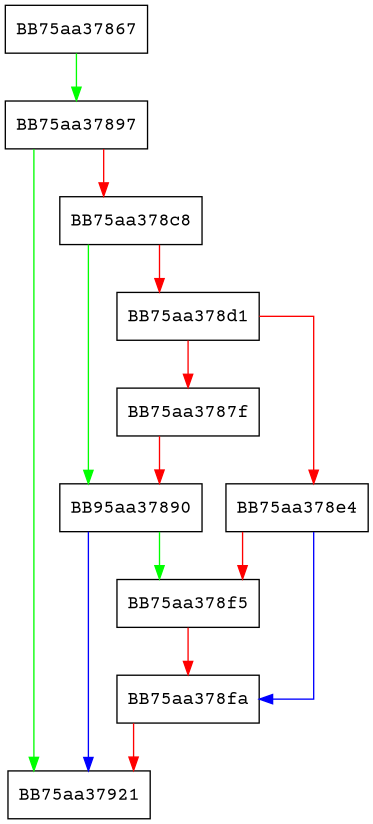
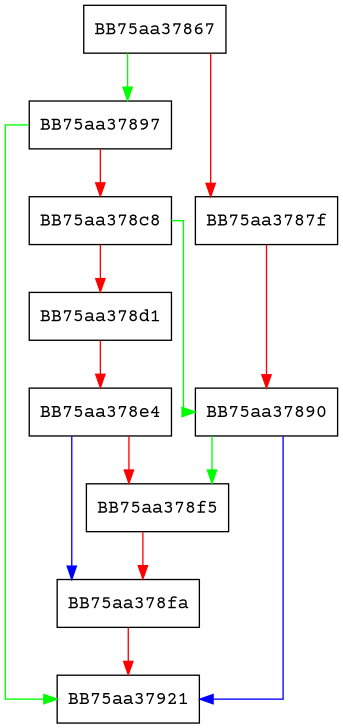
edge "BB75aa378d1" -> "BB75aa3787f": now "BB75aa37867" -> "BB75aa3787f"
node "BB95aa37890": label "BB95aa37890" -> "BB75aa37890"
